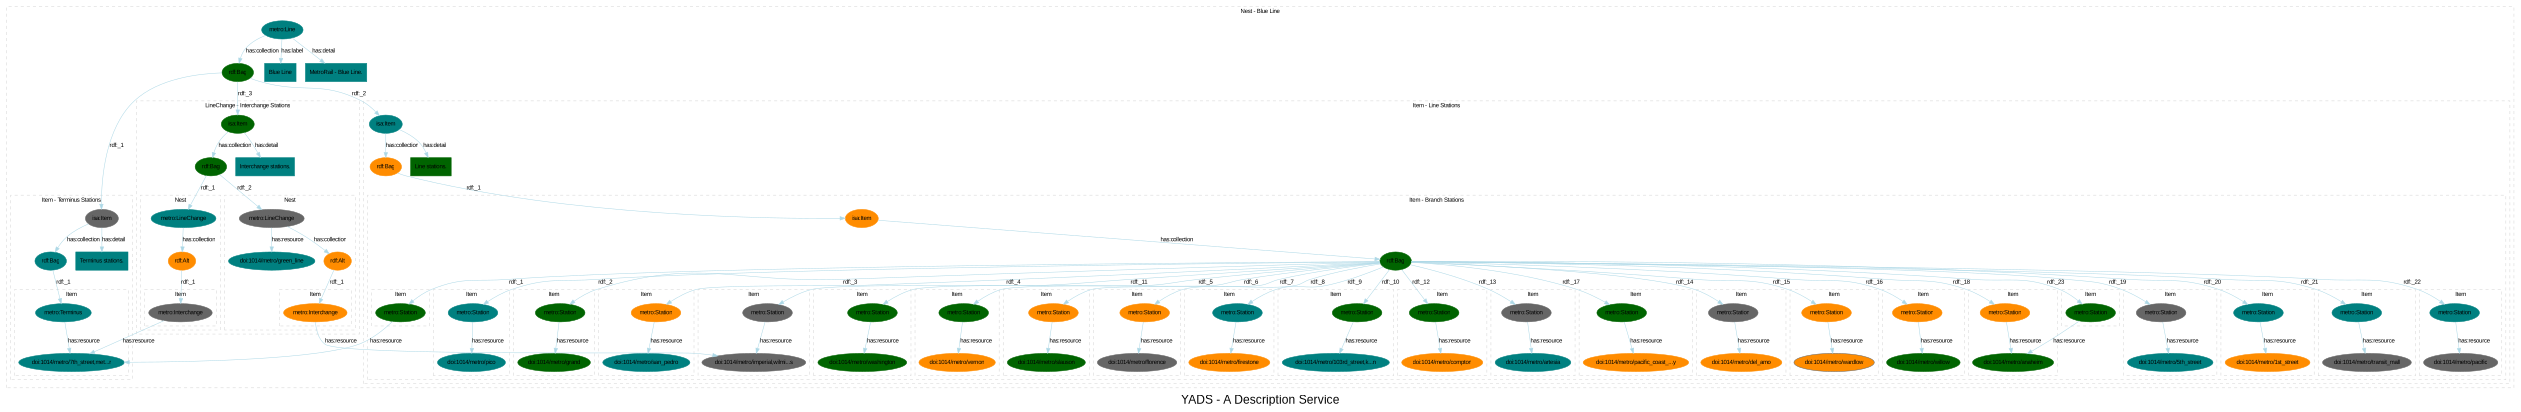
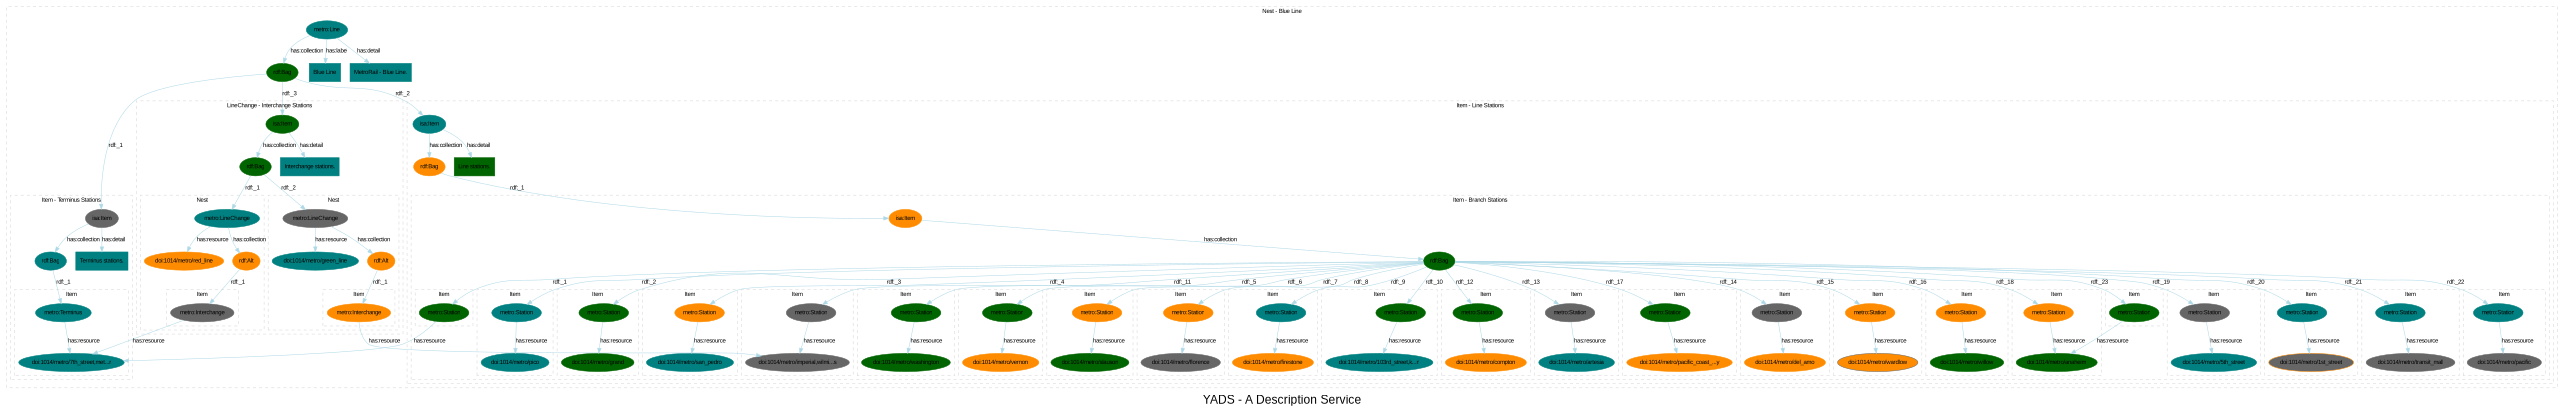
node "doi:1014/metro/red_line": added
node "doi:1014/metro/1st_street": fillcolor darkorange -> gray40
